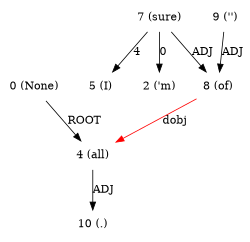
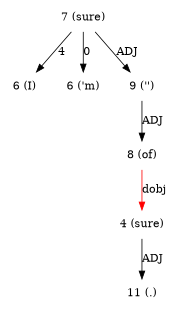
edge "7 (sure)" -> "8 (of)": now "7 (sure)" -> "9 ('')"
node "0 (None)": removed
node "5 (I)": label "5 (I)" -> "6 (I)"
node "2 ('m)": label "2 ('m)" -> "6 ('m)"
node "4 (all)": label "4 (all)" -> "4 (sure)"
node "10 (.)": label "10 (.)" -> "11 (.)"
